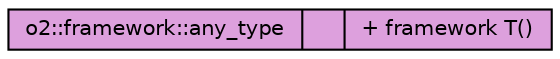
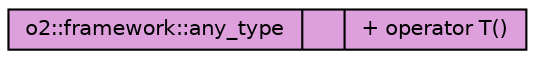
node "o2::framework::any_type": text "+ framework T()" -> "+ operator T()"
